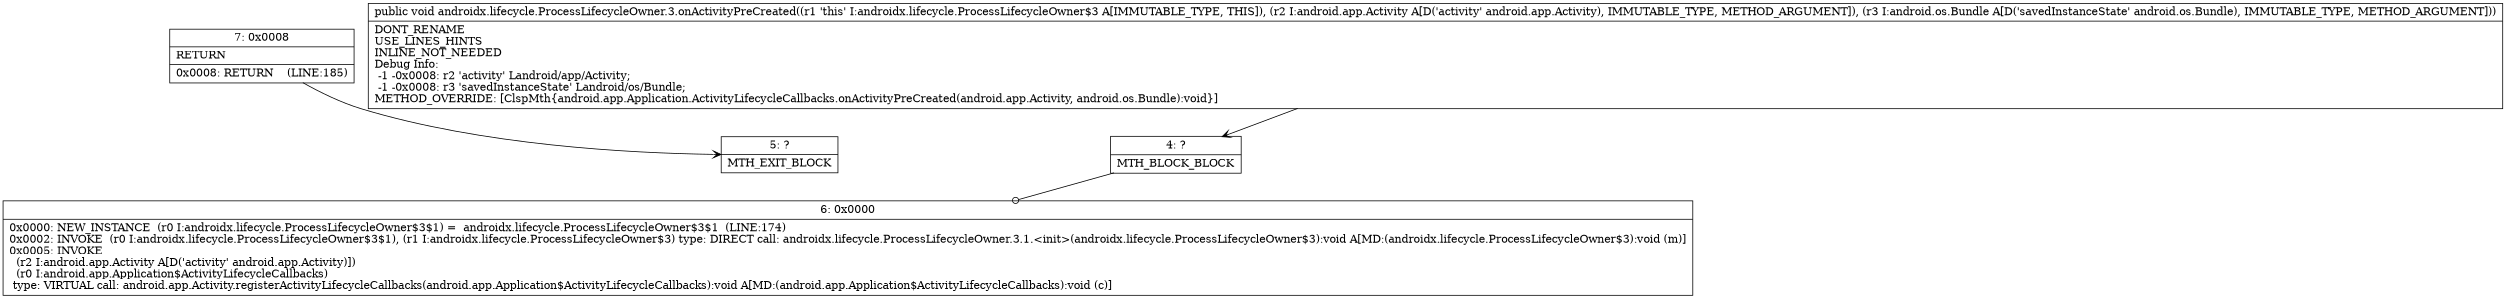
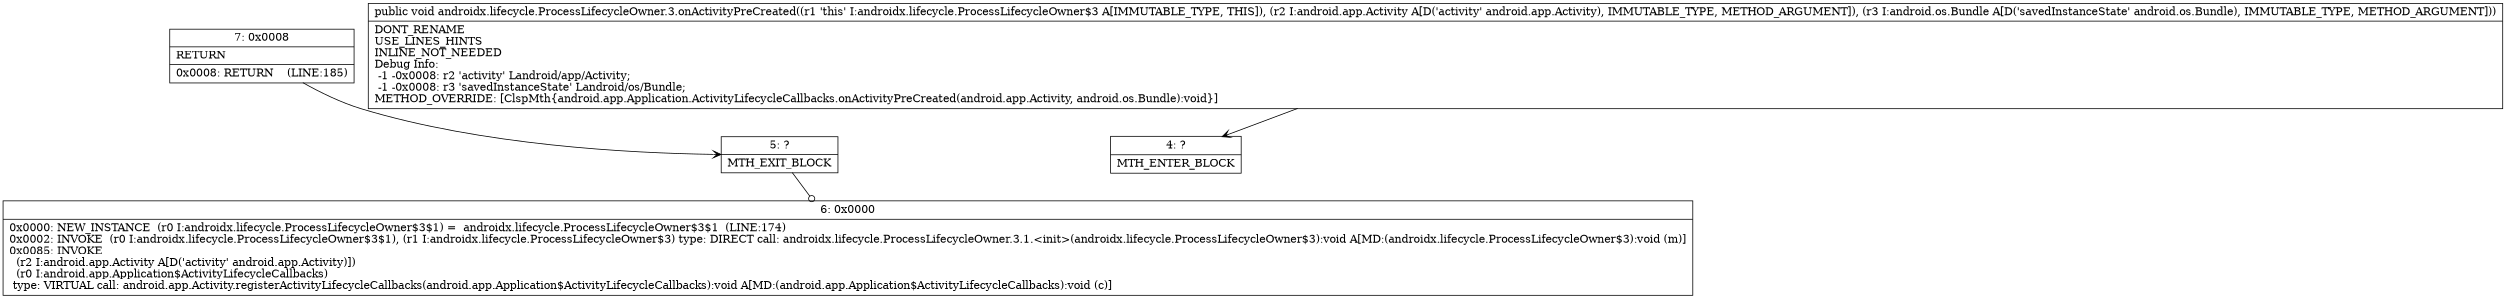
node "4: ?": text "MTH_BLOCK_BLOCK" -> "MTH_ENTER_BLOCK"
edge "4: ?" -> "6: 0x0000": now "5: ?" -> "6: 0x0000"
node "6: 0x0000": text "0x0005: INVOKE" -> "0x0085: INVOKE"
